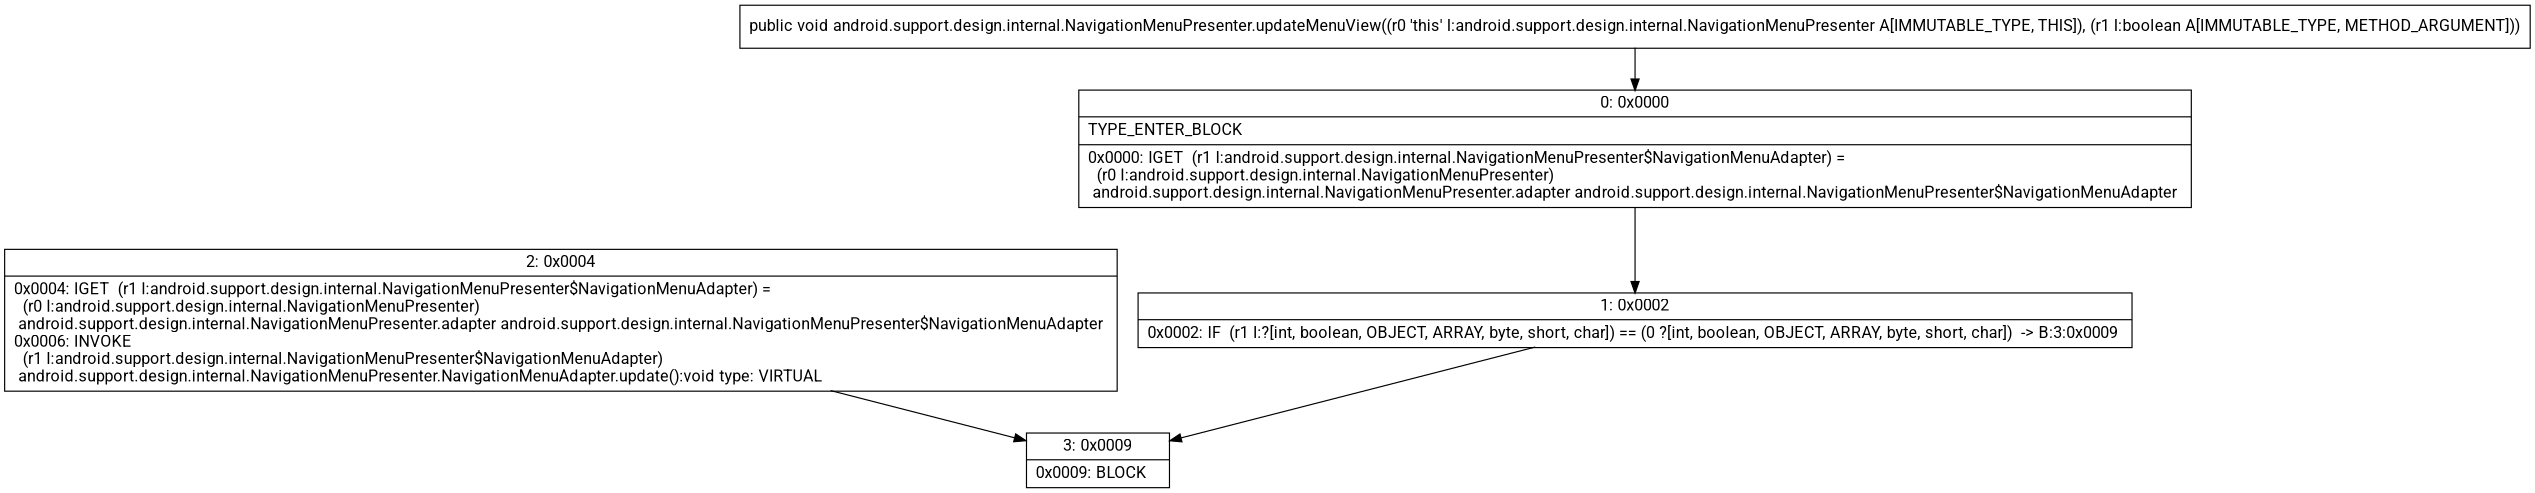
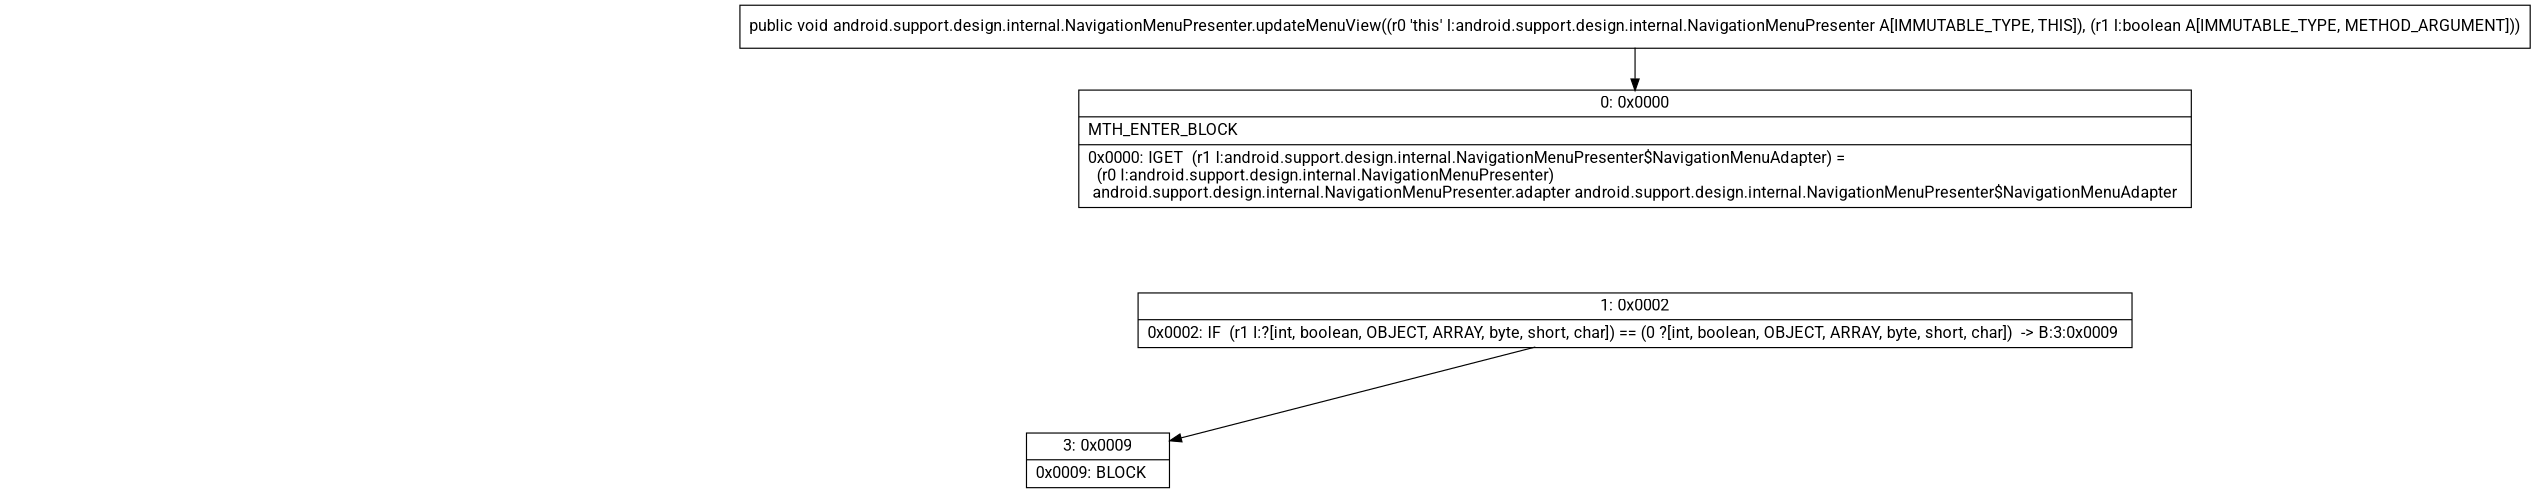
node "0: 0x0000": text "TYPE_ENTER_BLOCK" -> "MTH_ENTER_BLOCK"
edge "0: 0x0000" -> "1: 0x0002": removed
node "2: 0x0004": removed
